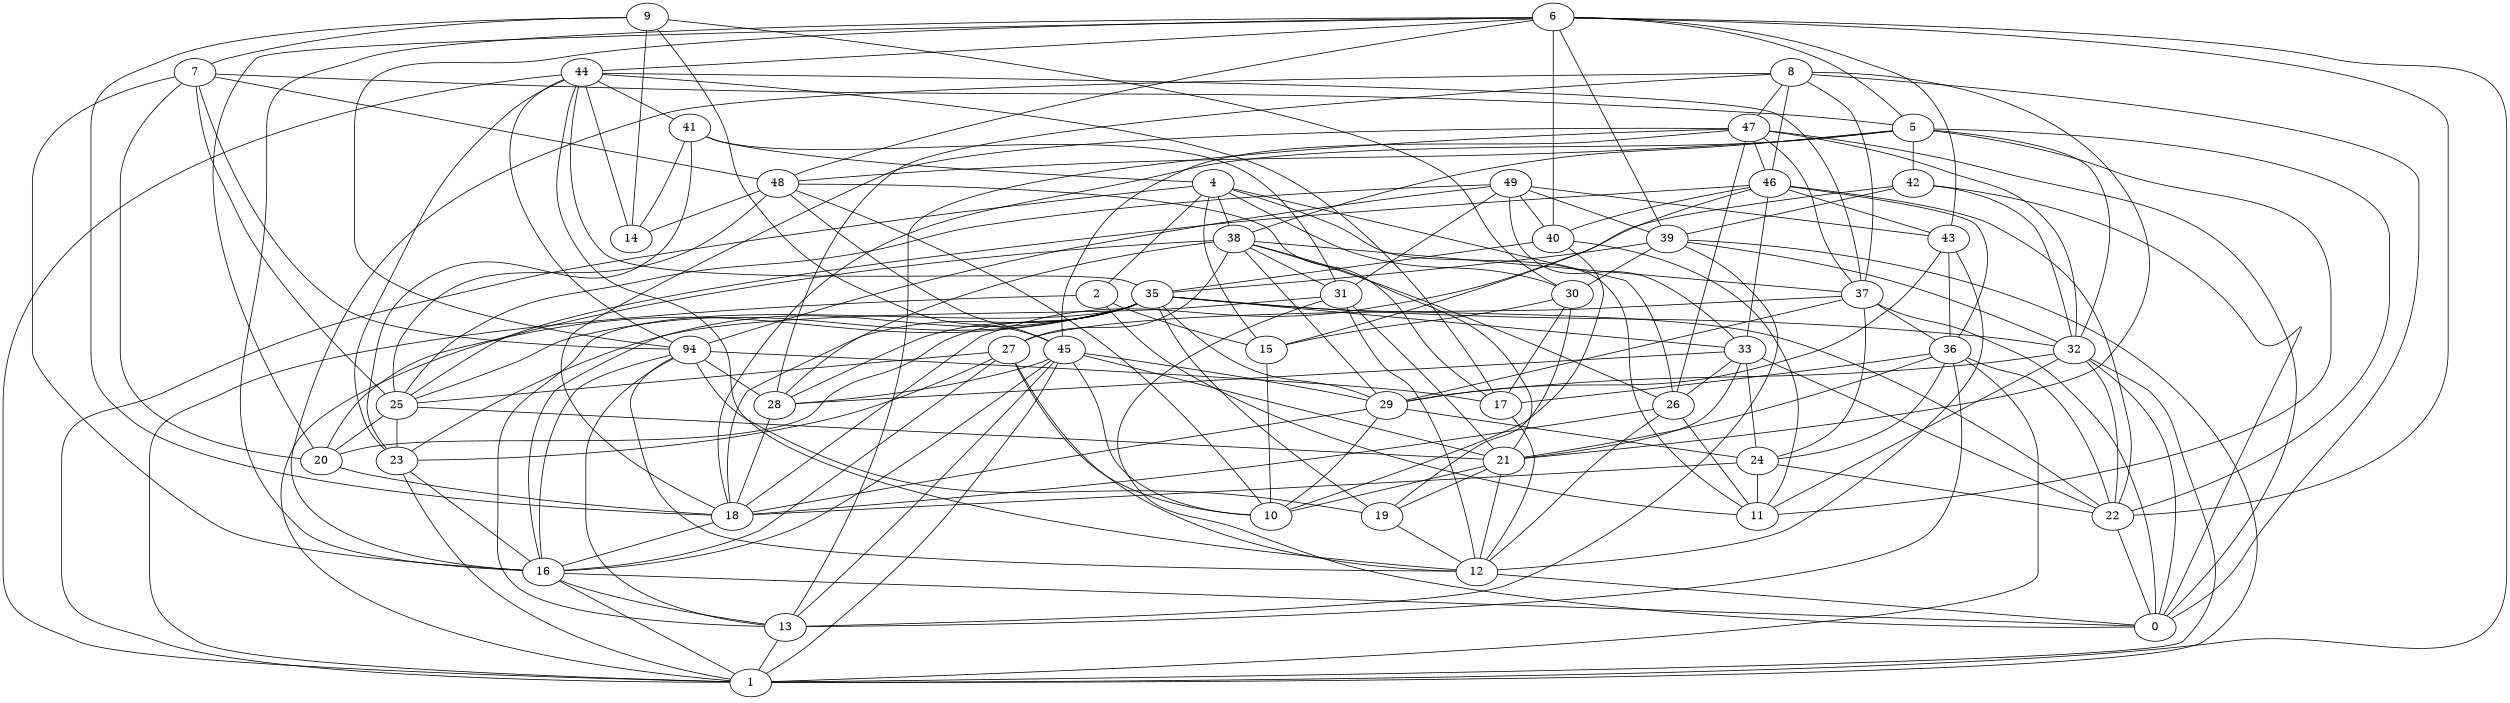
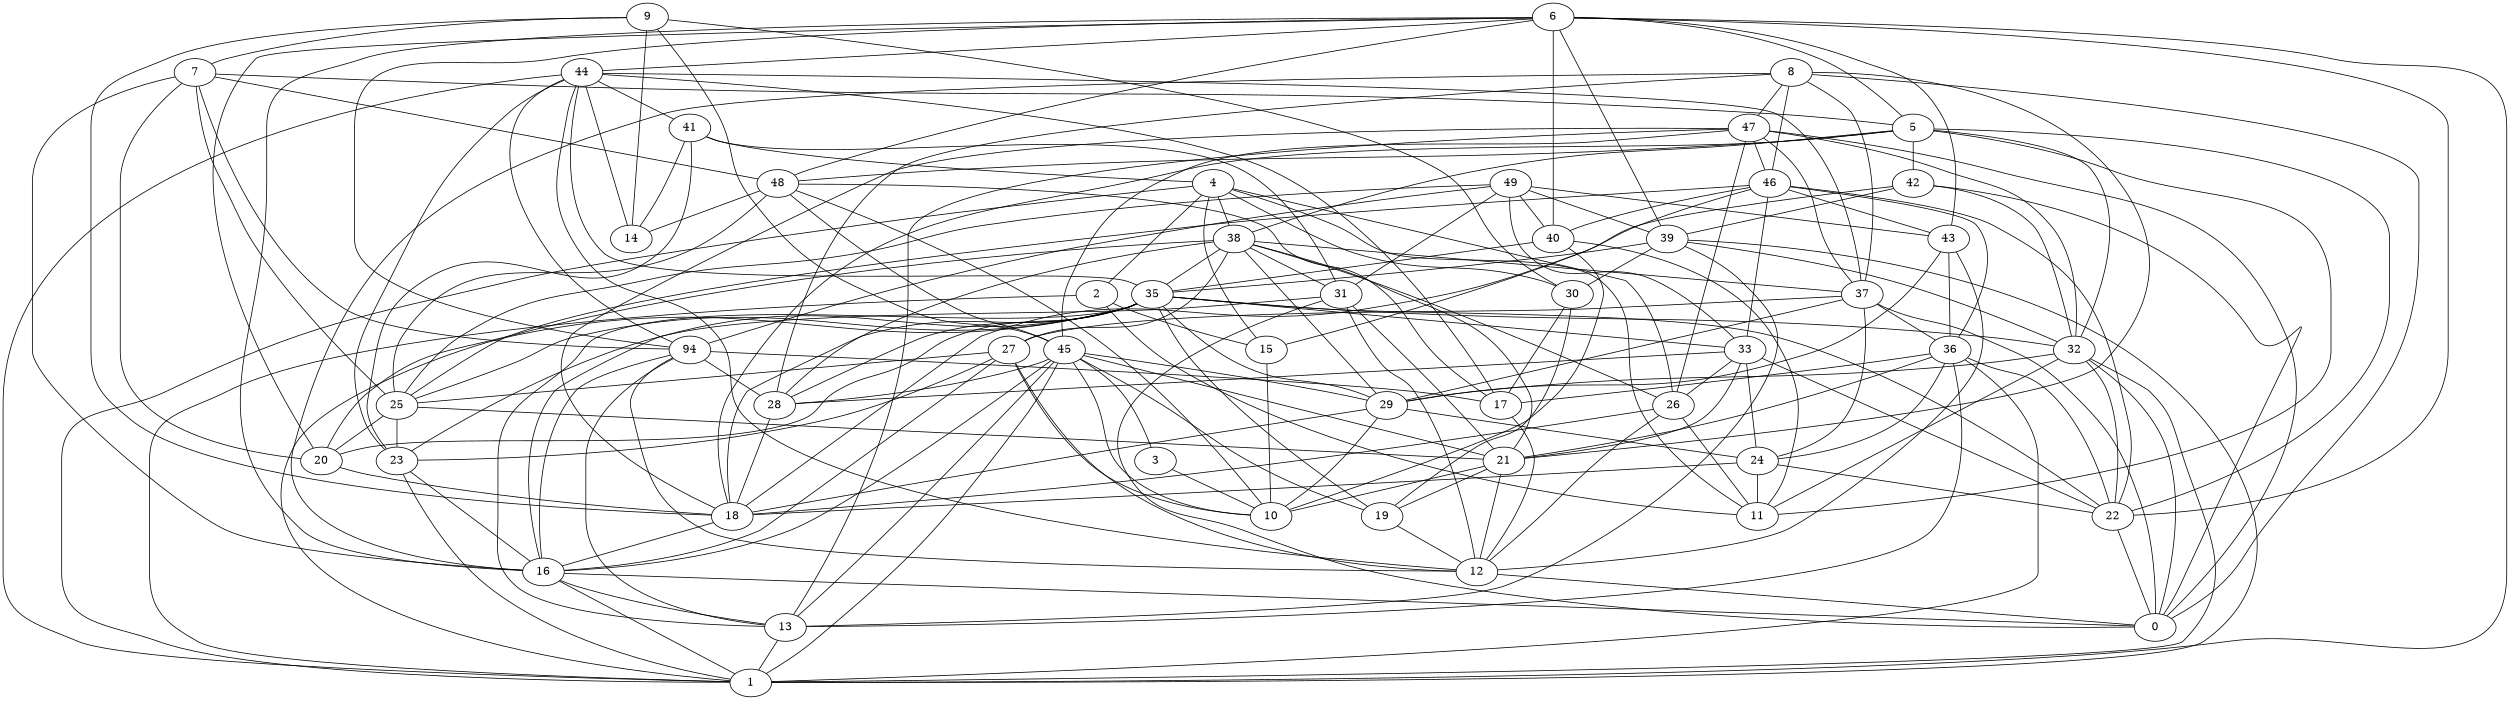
edge "38" -- "35": added
edge "30" -- "15": removed
node "3": added
edge "94" -- "19": now "45" -- "19"
